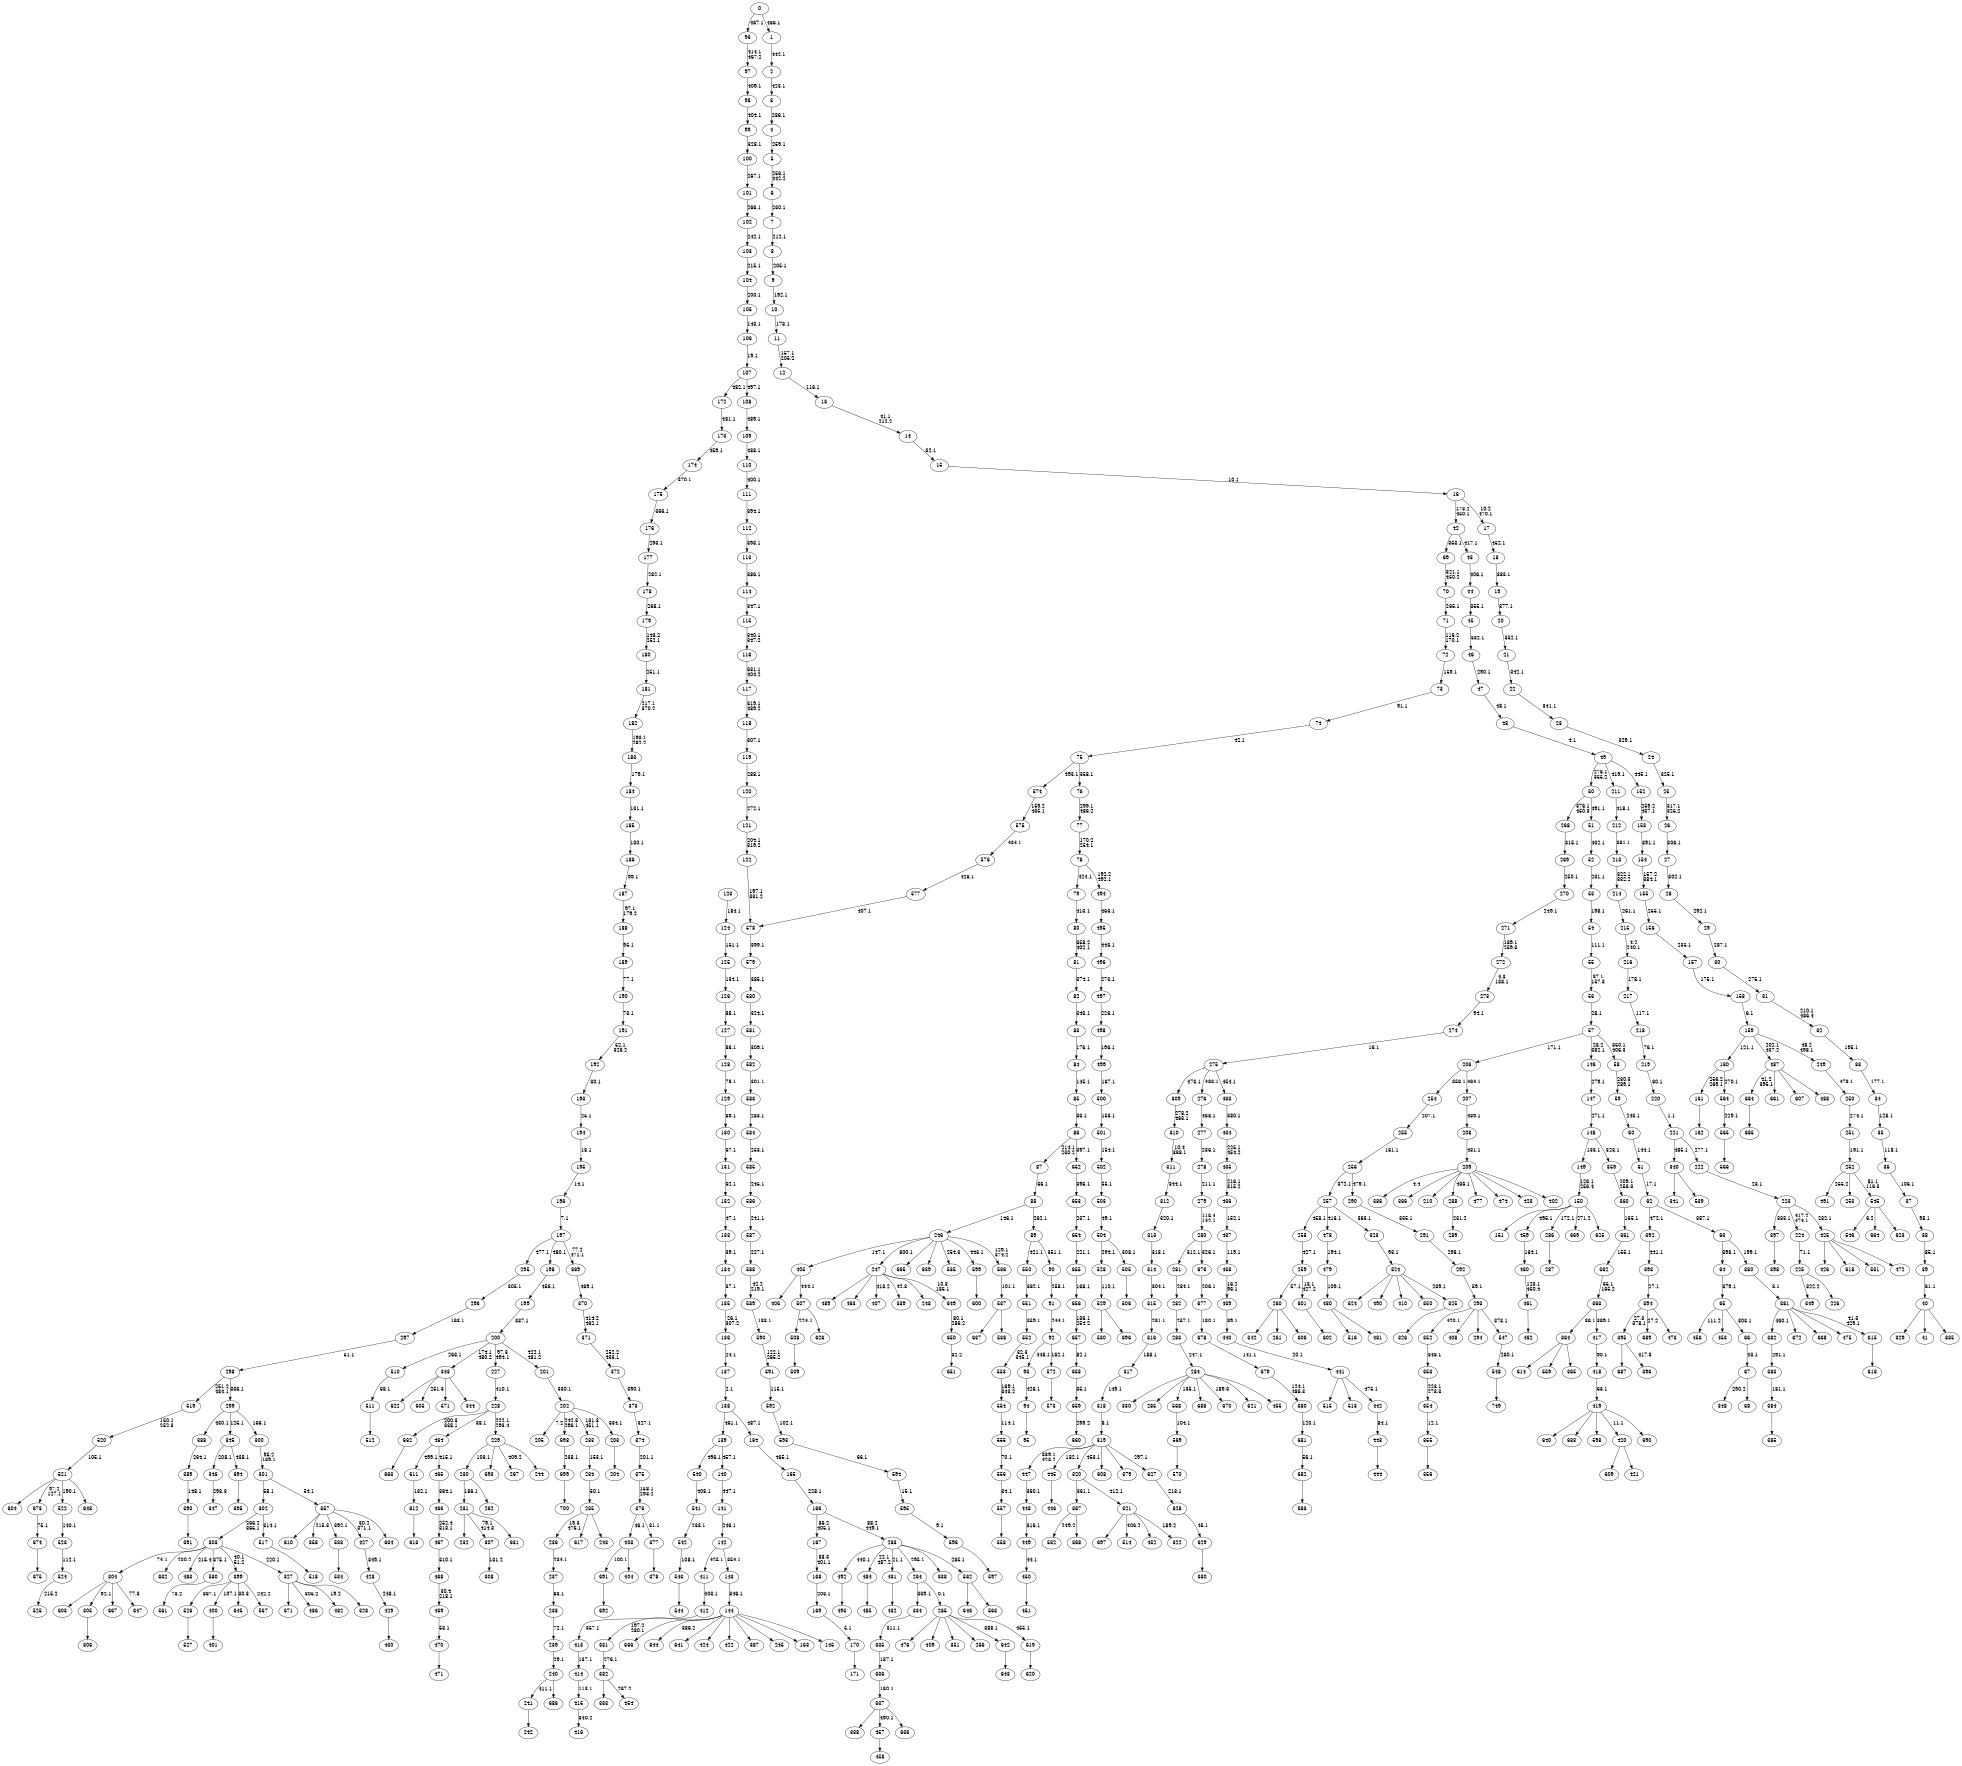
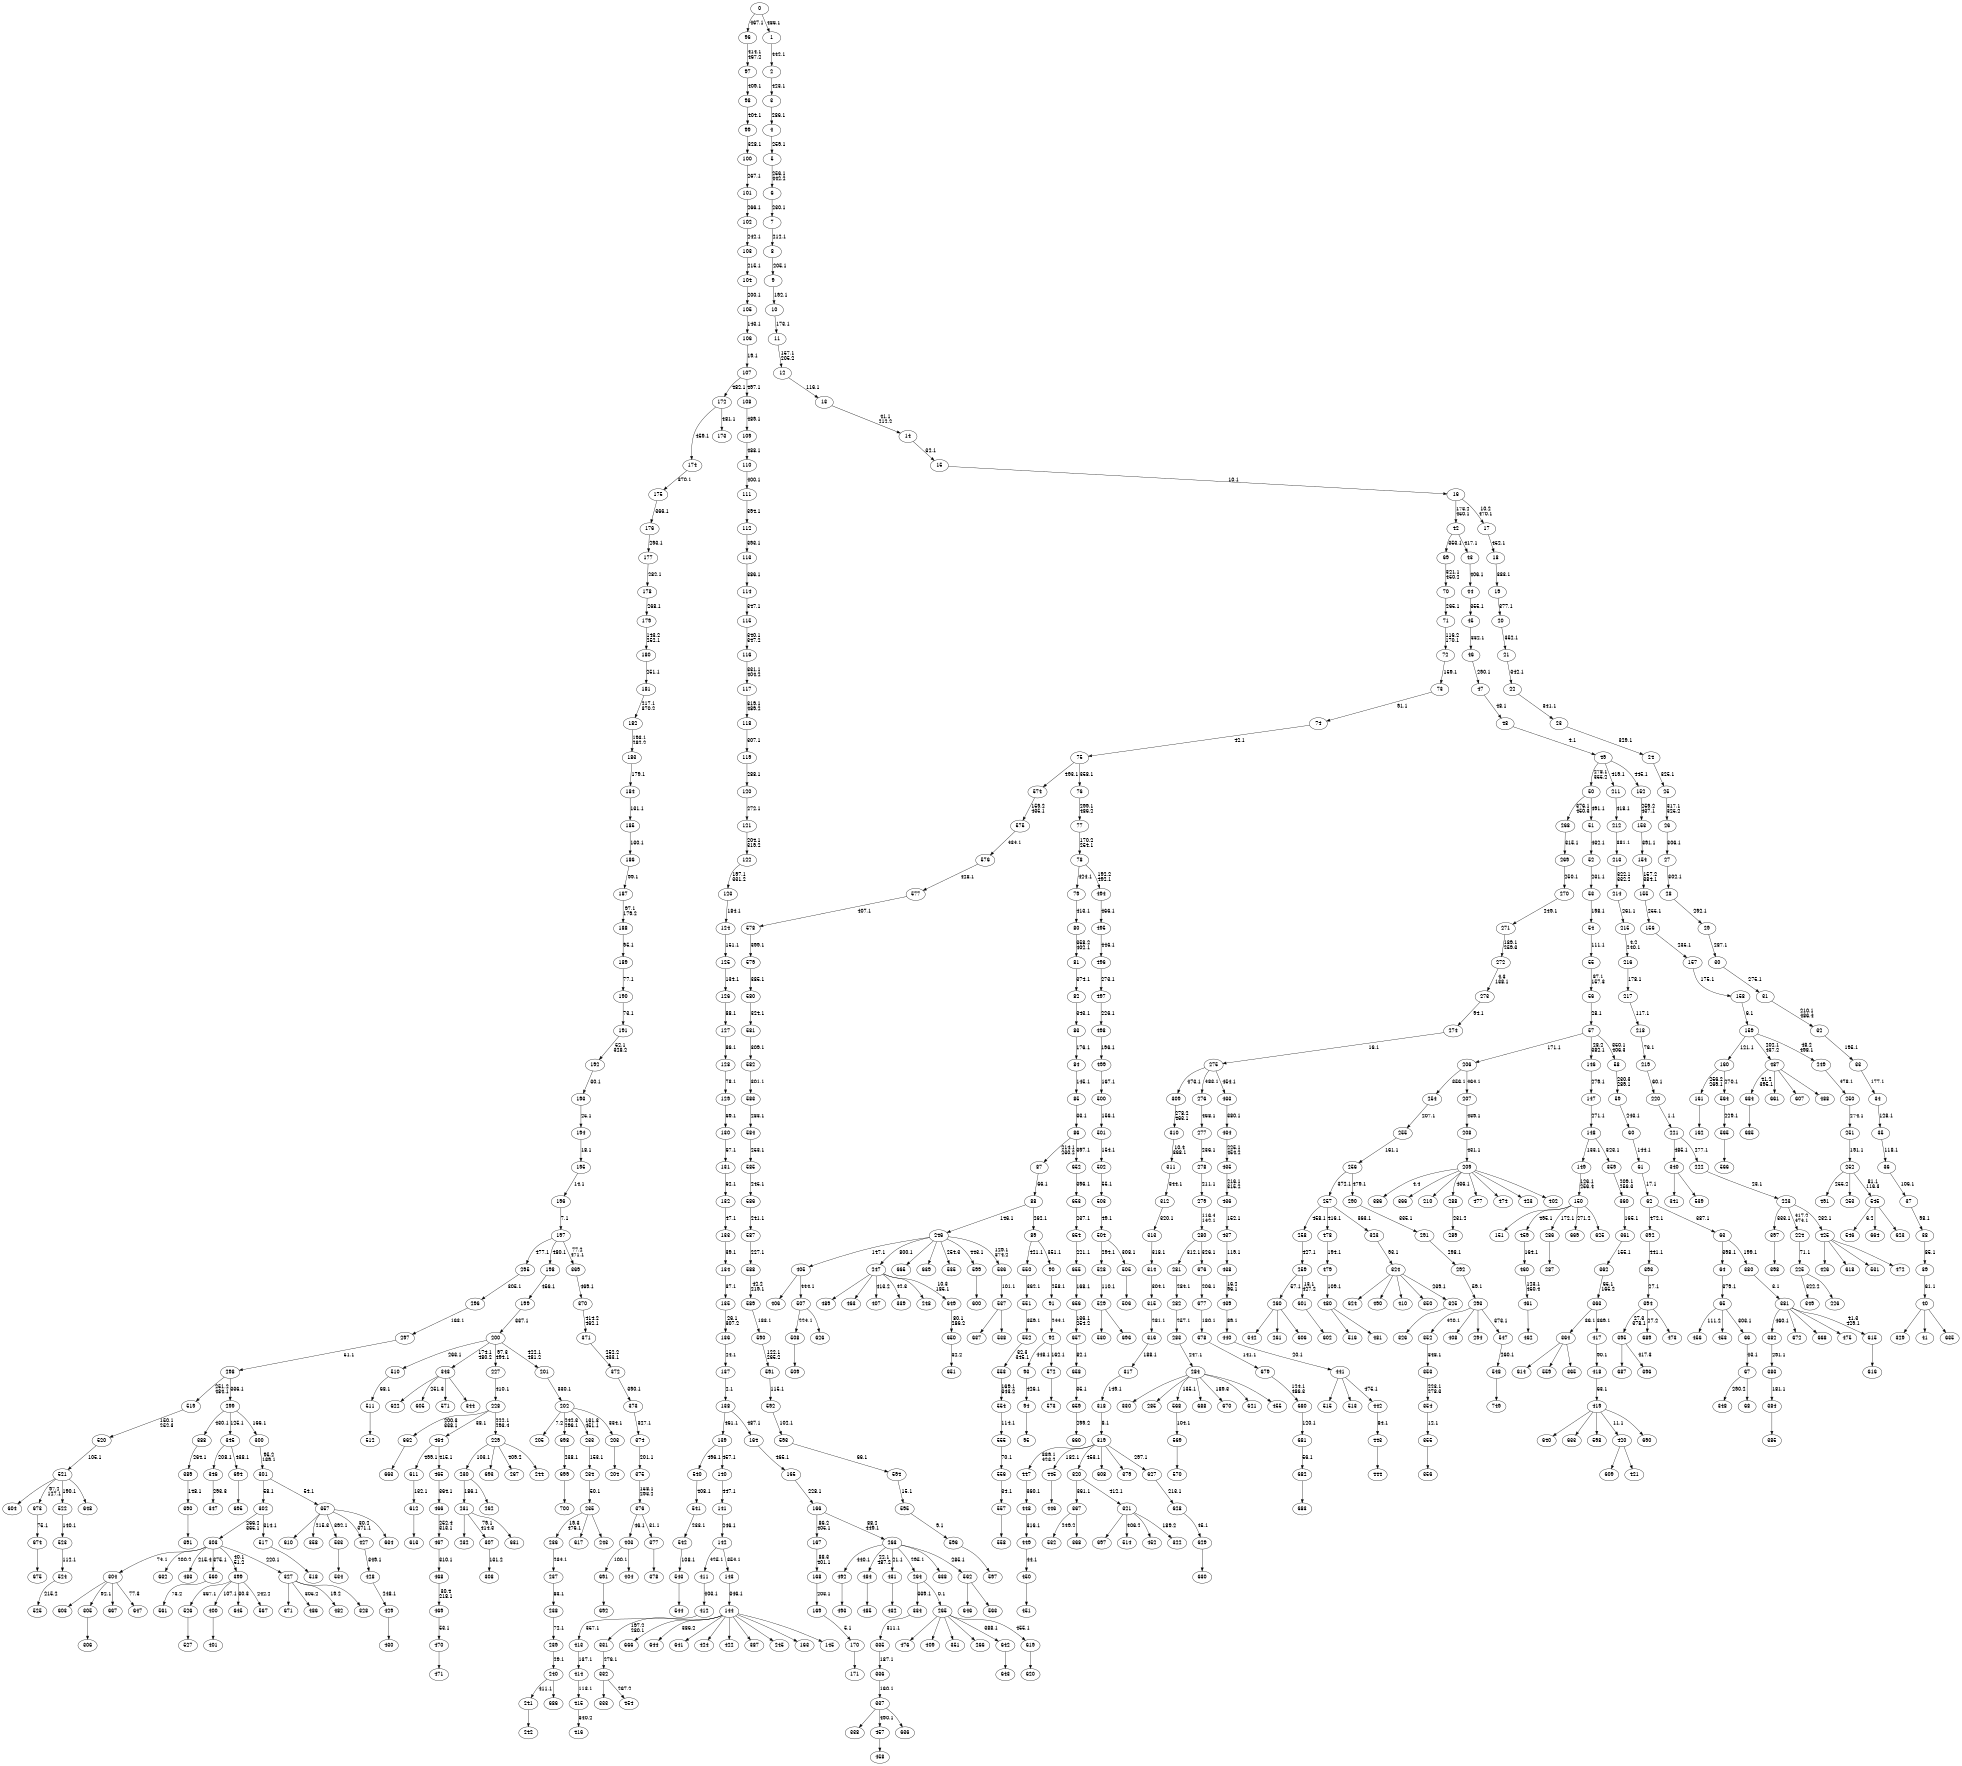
edge "173" -> "174": now "172" -> "174"
edge "122" -> "578": now "122" -> "123"
